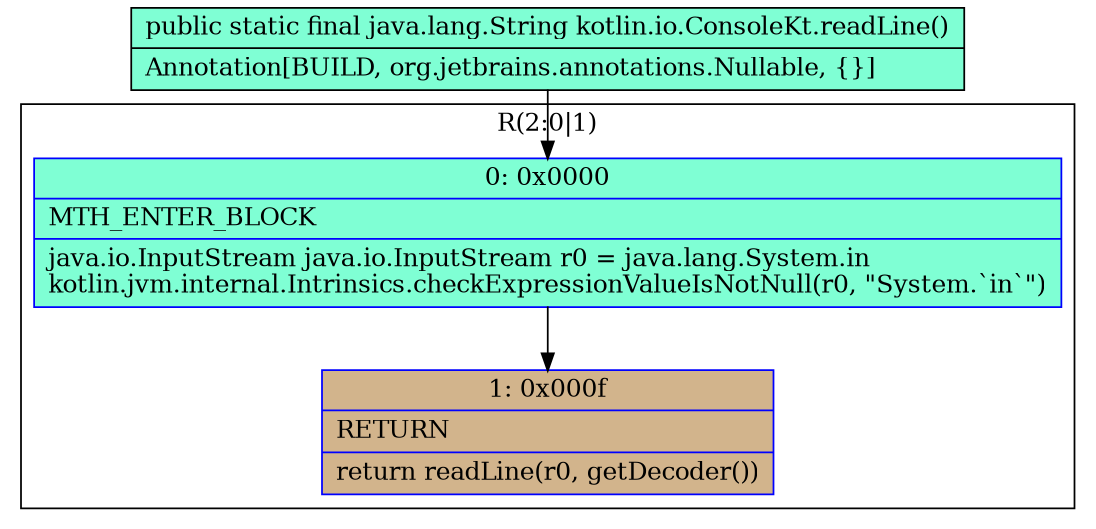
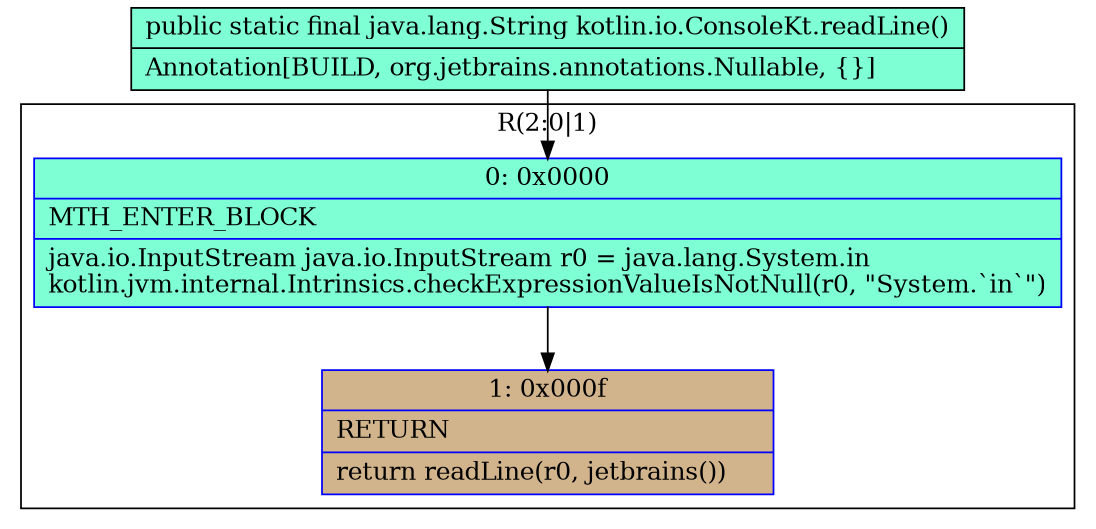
node "1: 0x000f": text "return readLine(r0, getDecoder())" -> "return readLine(r0, jetbrains())"
